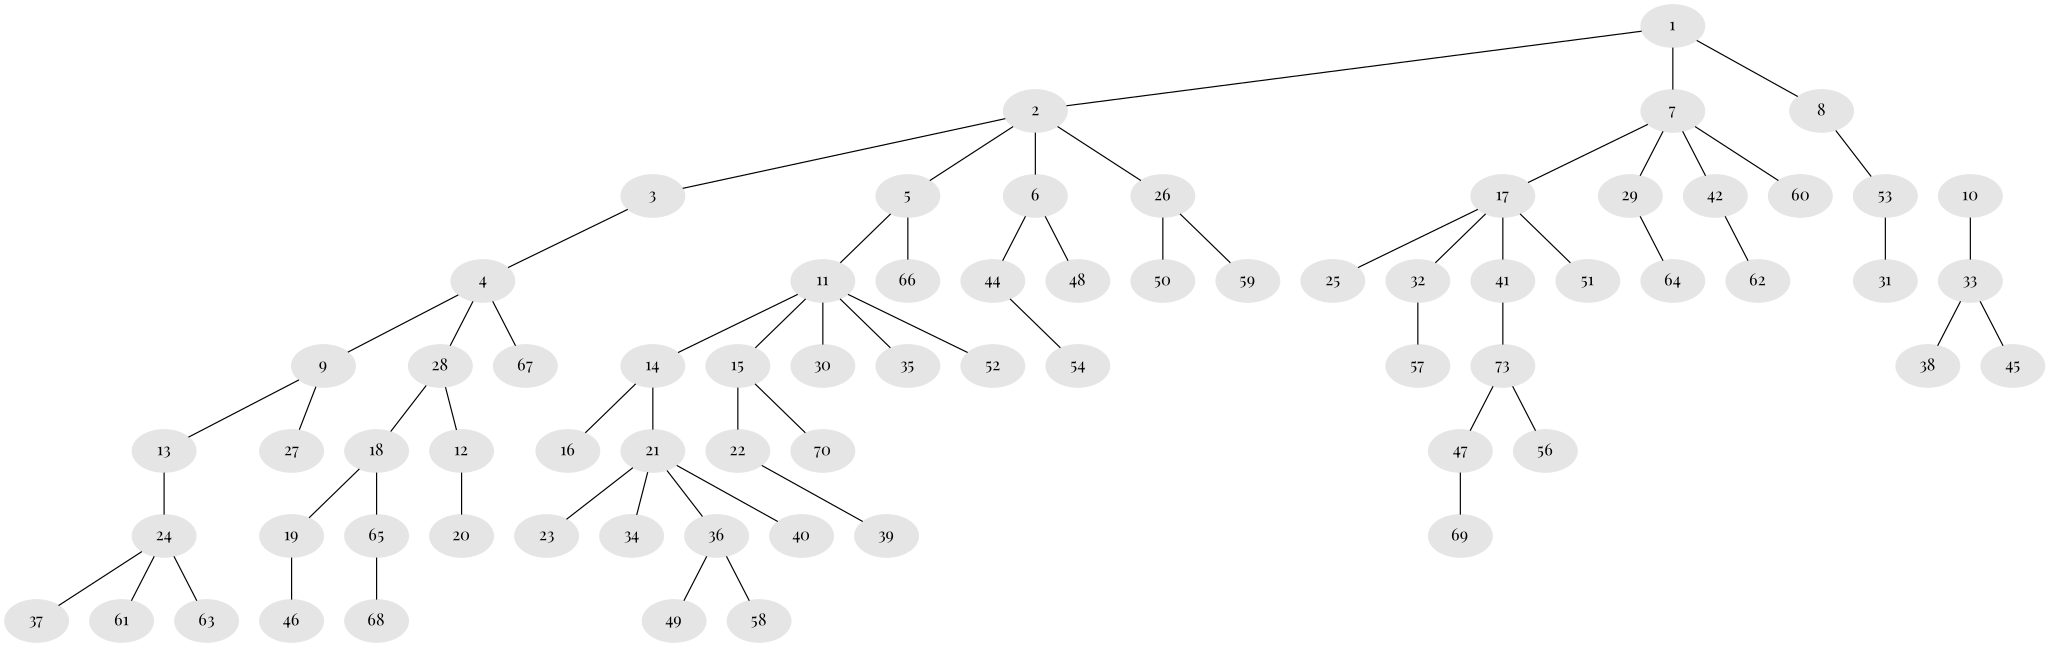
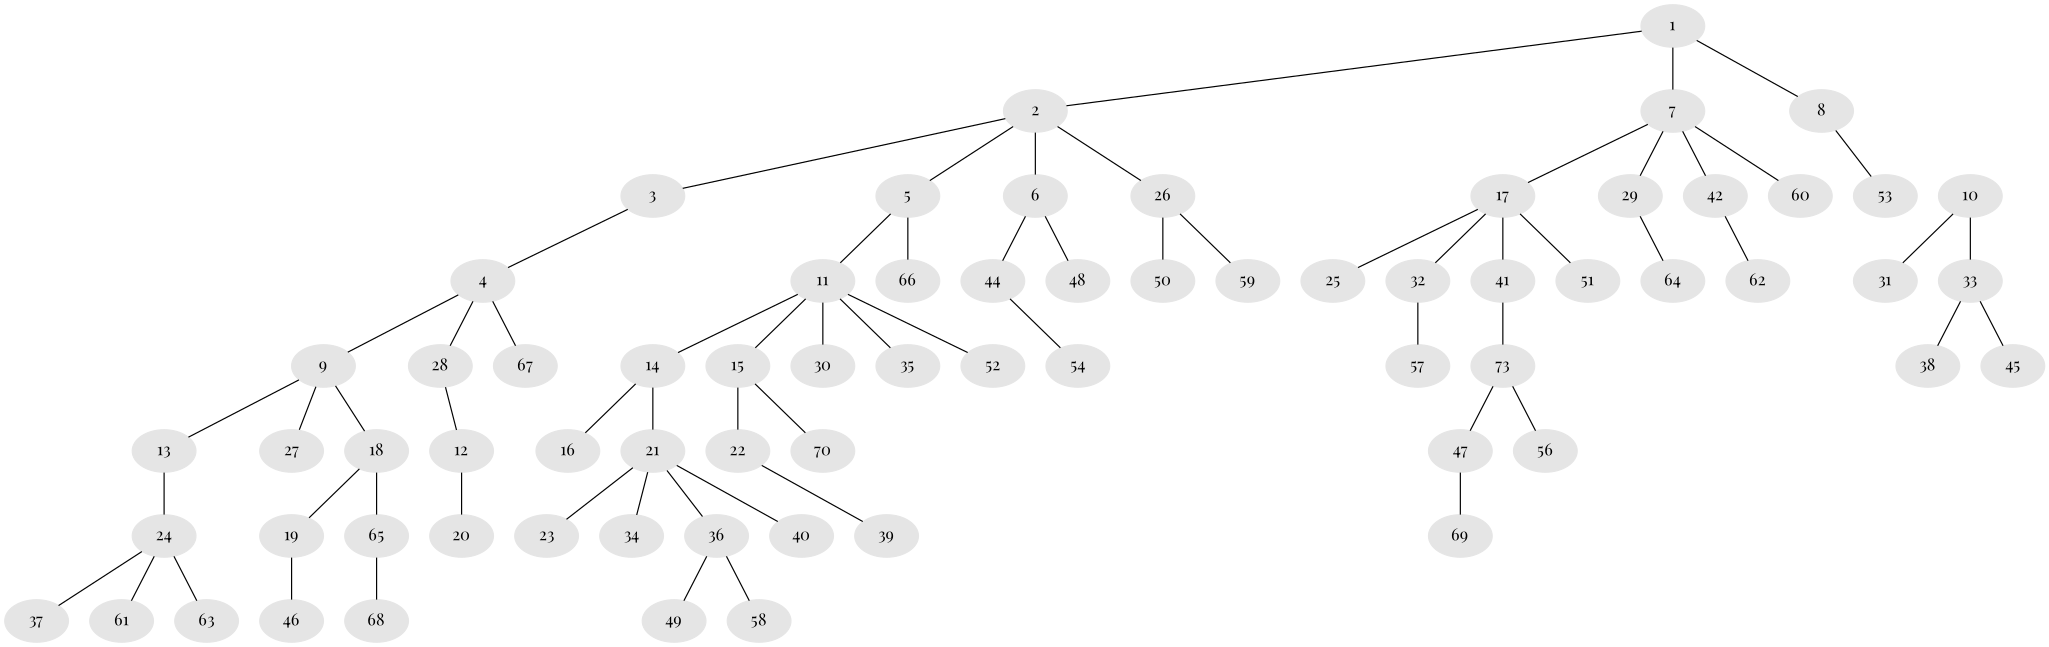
edge "53" -- "31": now "10" -- "31"
edge "28" -- "18": now "9" -- "18"
